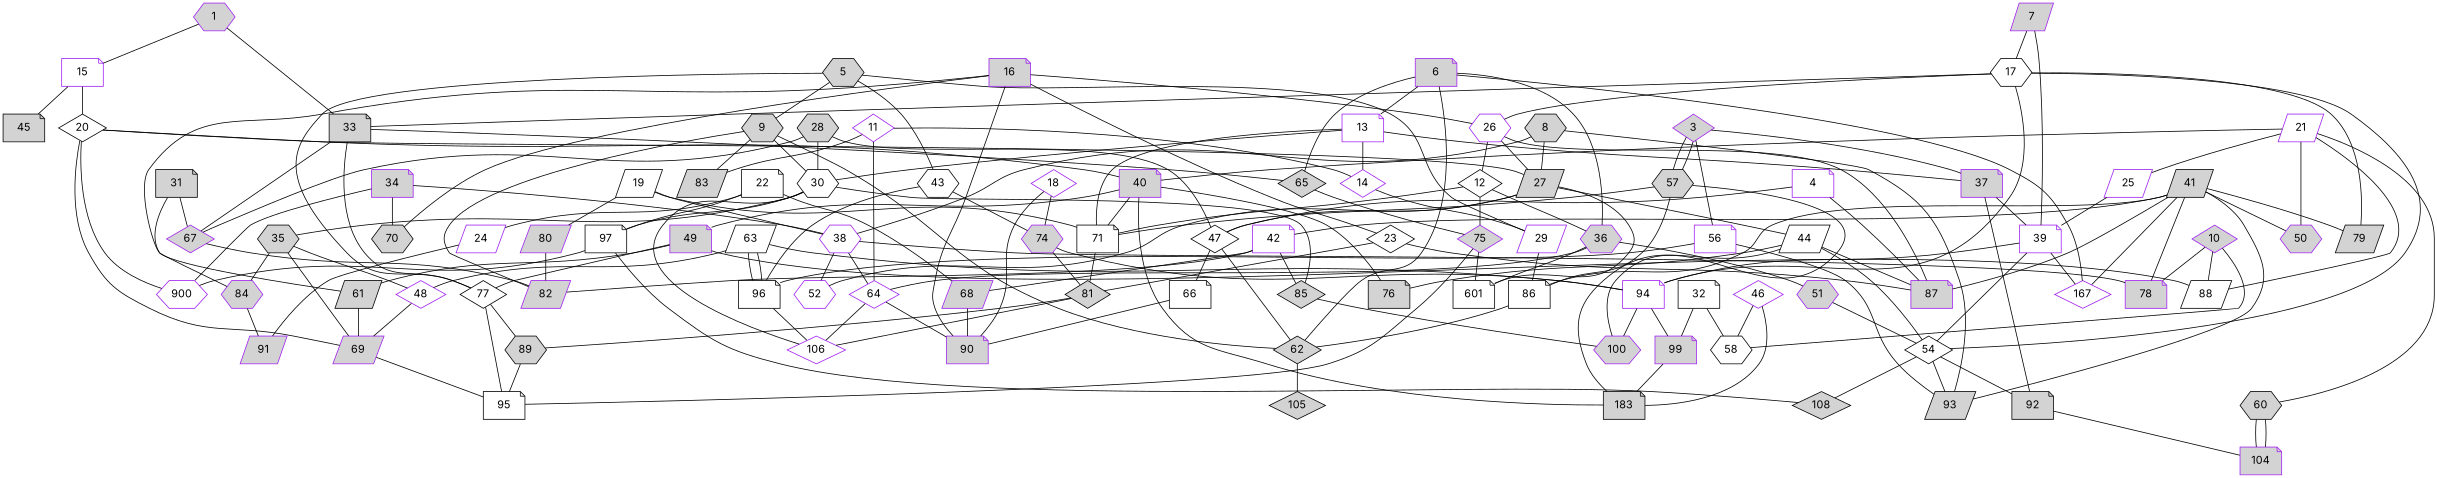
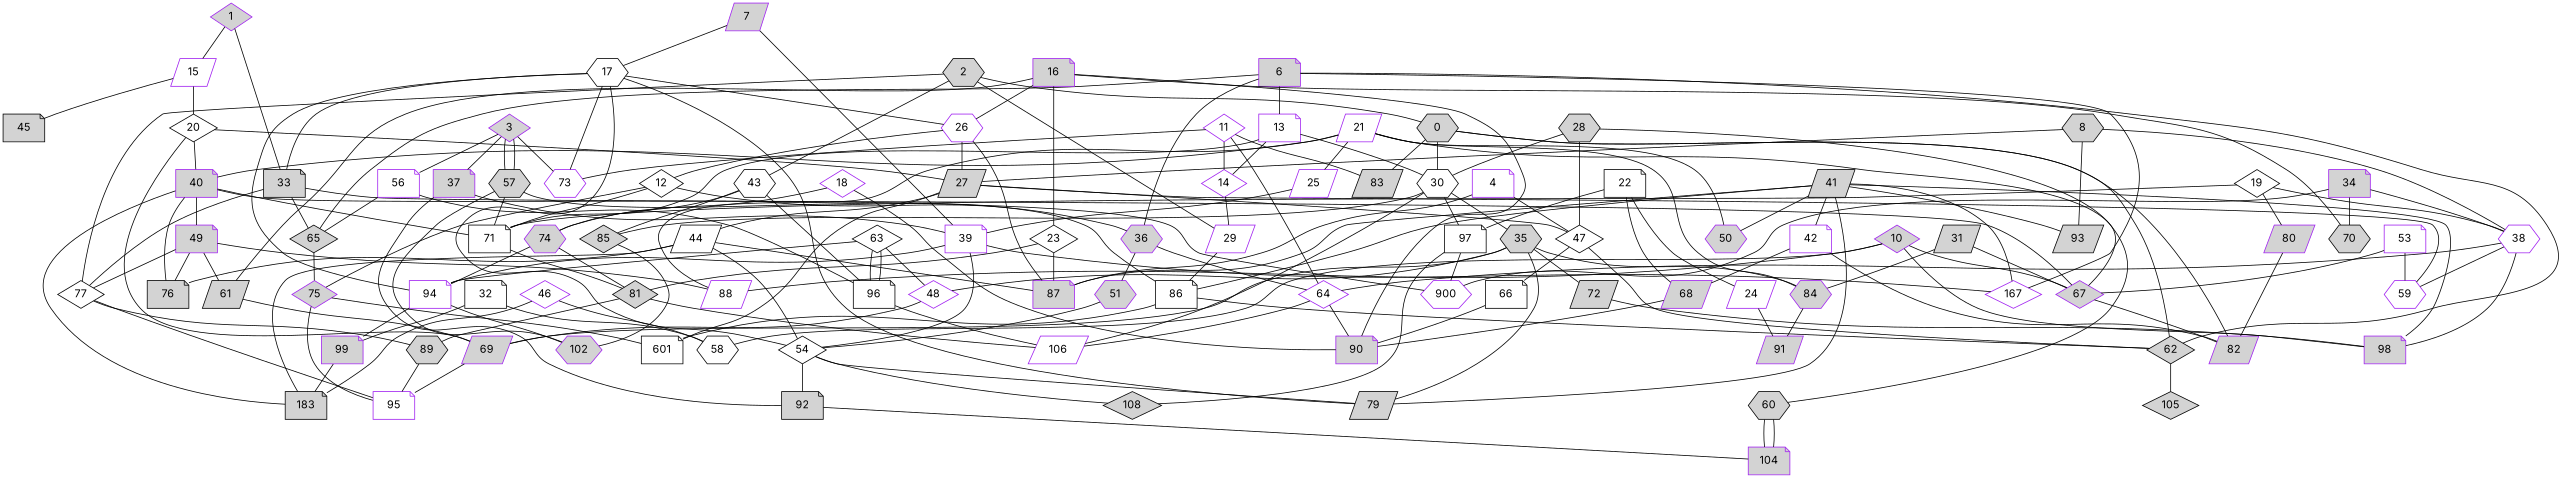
node "1": shape hexagon -> diamond
node "15": shape note -> parallelogram
node "5": label "5" -> "2"
node "9": label "9" -> "0"
edge "13" -- "37": removed
edge "21" -- "84": added
node "31": shape note -> parallelogram
node "73": added
node "19": shape parallelogram -> diamond
edge "20" -- "900": now "40" -- "900"
node "63": shape parallelogram -> diamond
node "53": added
edge "10" -- "67": added
edge "42" -- "85": now "43" -- "85"
edge "36" -- "601": now "86" -- "601"
edge "49" -- "76": added
edge "56" -- "93": now "56" -- "65"
node "52": label "52" -> "59"
node "72": added
node "78": label "78" -> "98"
node "88": color black -> purple
node "106": shape diamond -> parallelogram
edge "35" -- "79": added
node "100": label "100" -> "102"
edge "54" -- "93": now "54" -- "79"
node "95": color black -> purple
